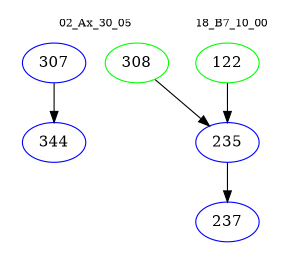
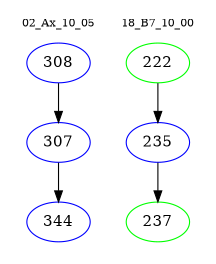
cluster "02_Ax_30_05": label "02_Ax_30_05" -> "02_Ax_10_05"
node "308": color green -> blue
node "122": label "122" -> "222"
edge "308" -> "235": now "308" -> "307"
node "237": color blue -> green
